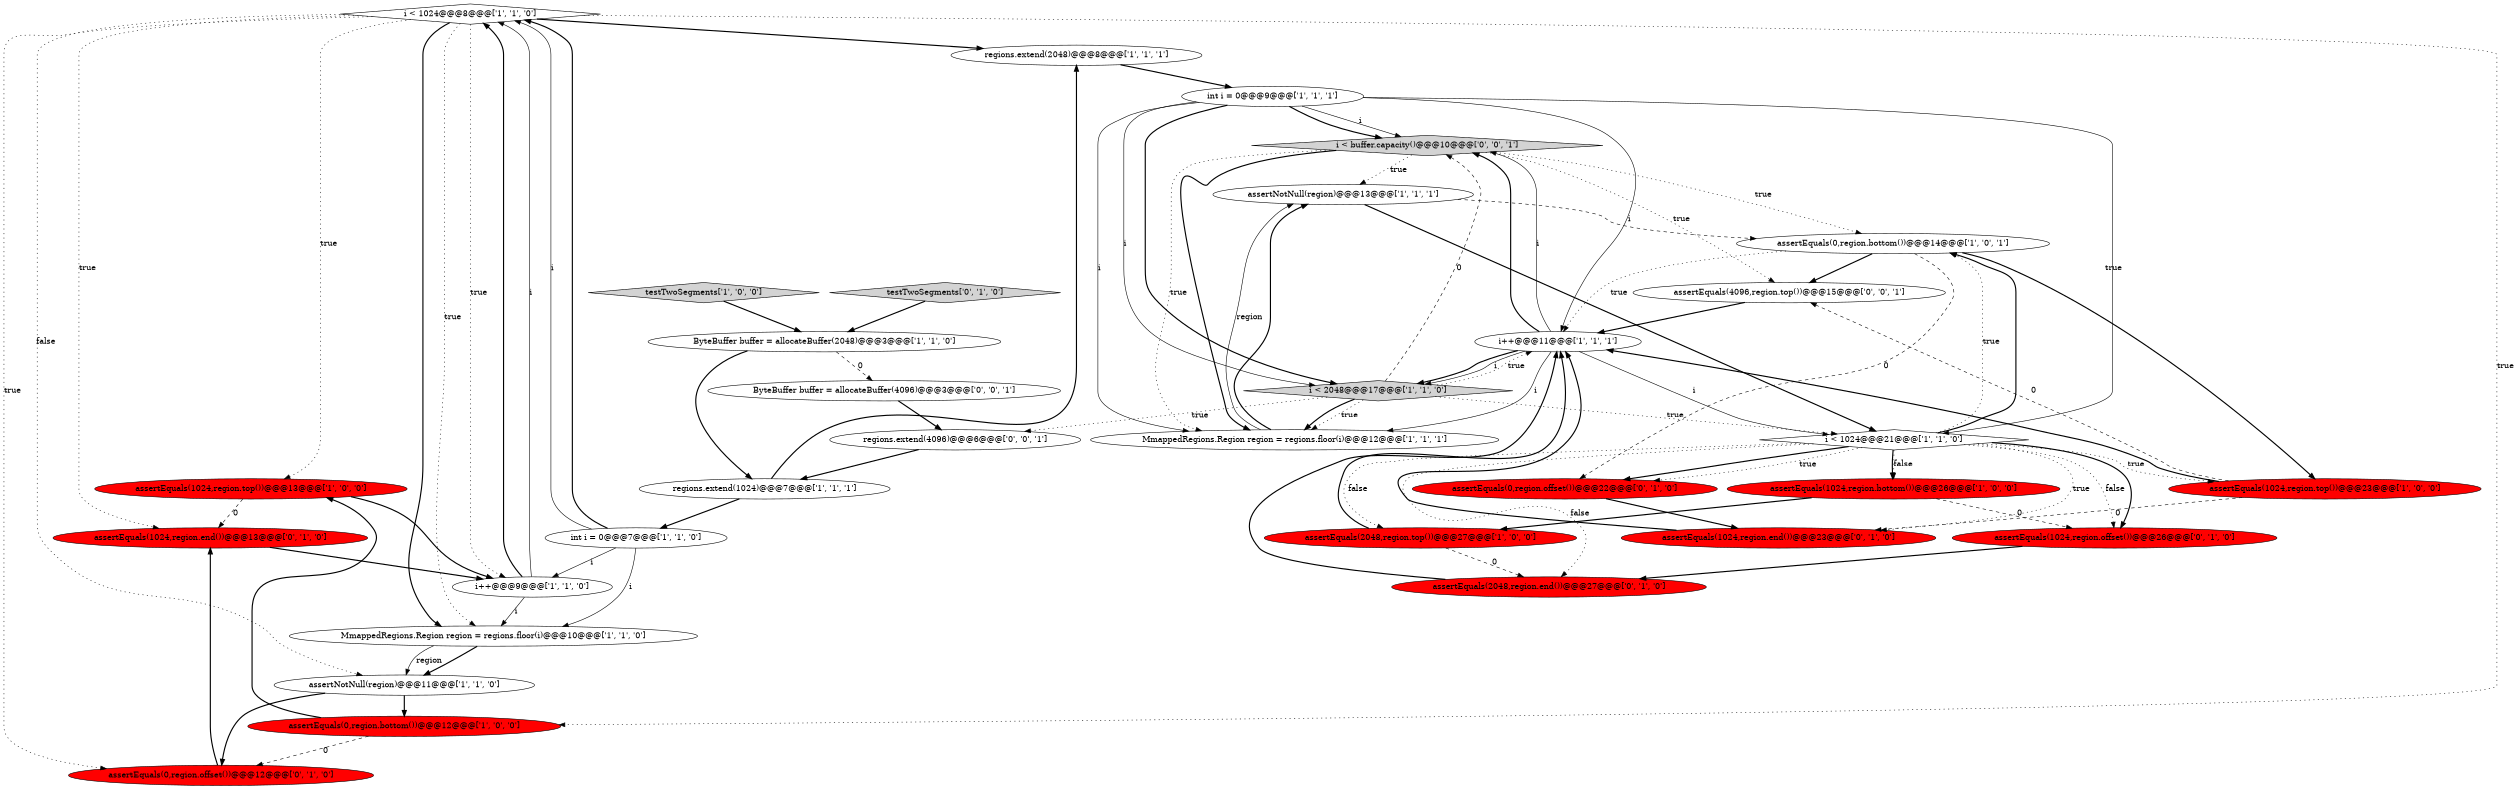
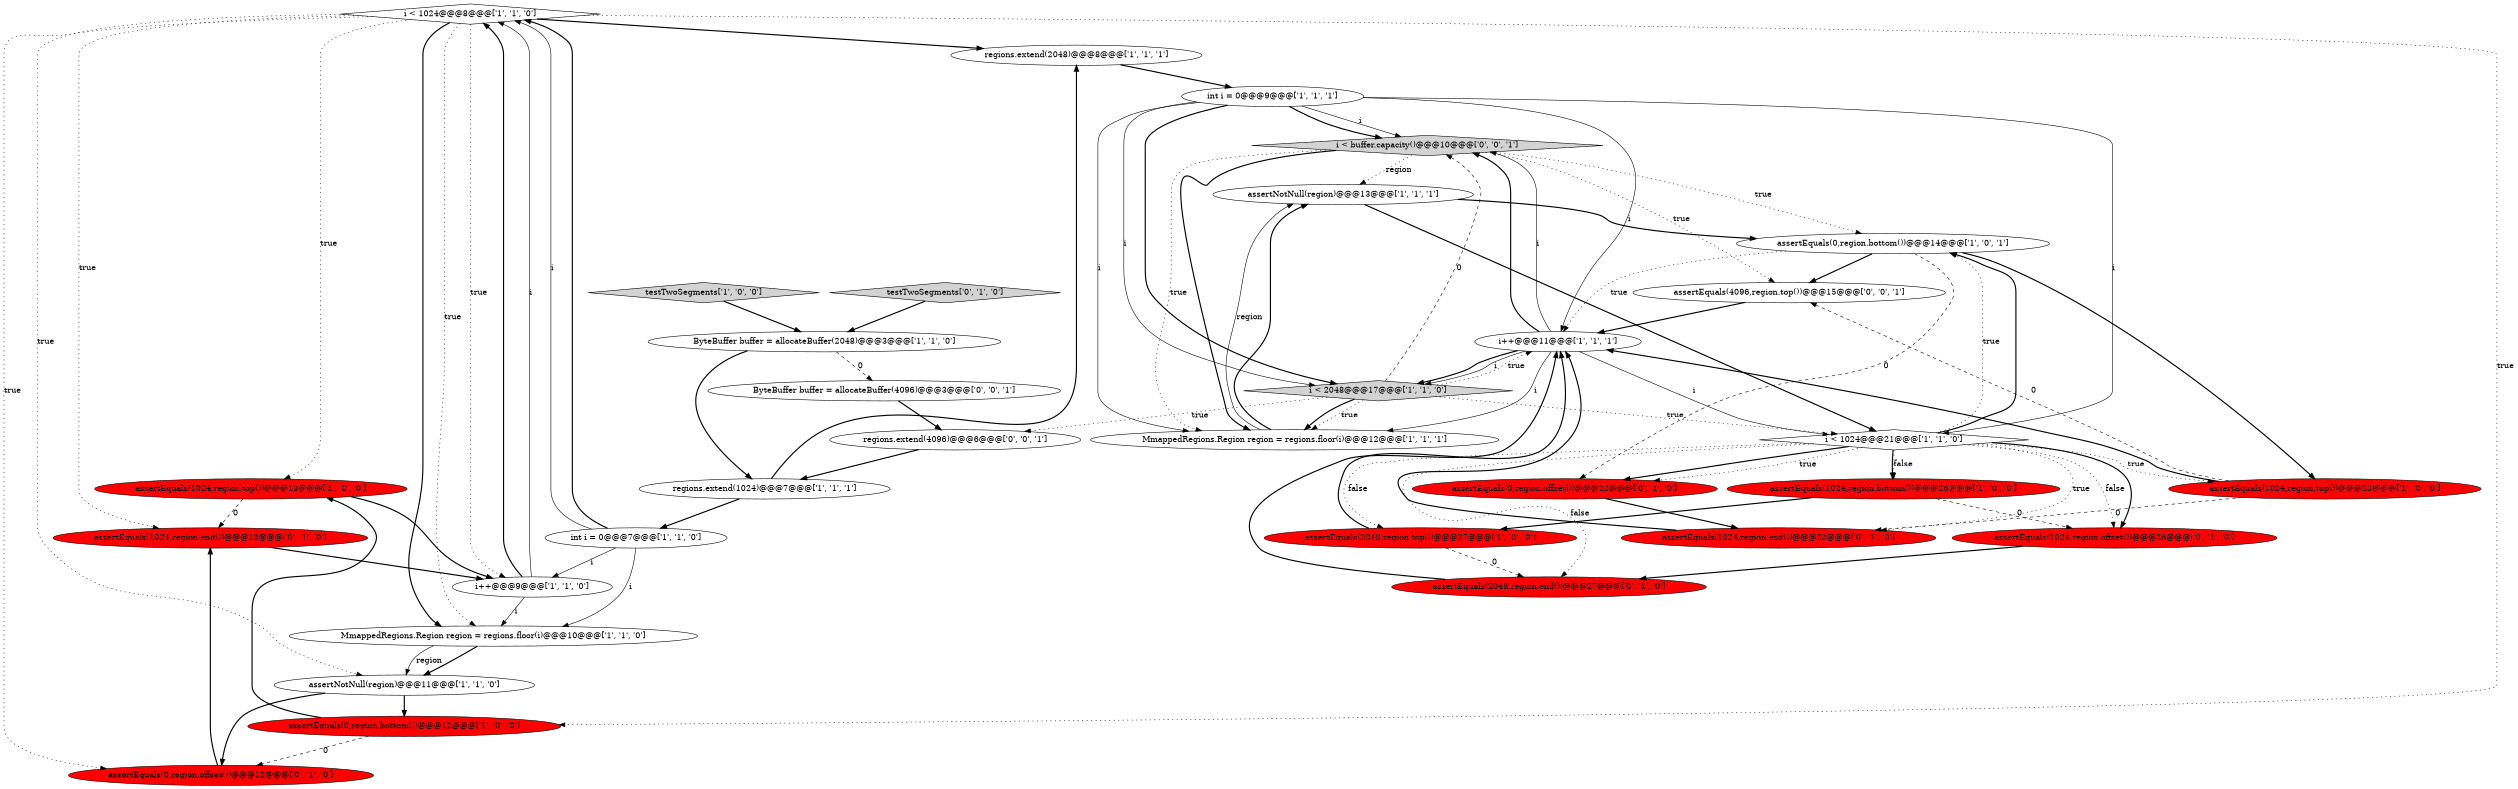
edge "i < buffer.capacity()@@@10@@@['0', '0', '1']" -> "assertNotNull(region)@@@13@@@['1', '1', '1']": label "true" -> "region"
edge "assertNotNull(region)@@@13@@@['1', '1', '1']" -> "assertEquals(0,region.bottom())@@@14@@@['1', '0', '1']": style dashed -> bold
edge "int i = 0@@@9@@@['1', '1', '1']" -> "i < 1024@@@21@@@['1', '1', '0']": label "true" -> "i"
edge "i < 1024@@@8@@@['1', '1', '0']" -> "assertNotNull(region)@@@11@@@['1', '1', '0']": label "false" -> "true"
